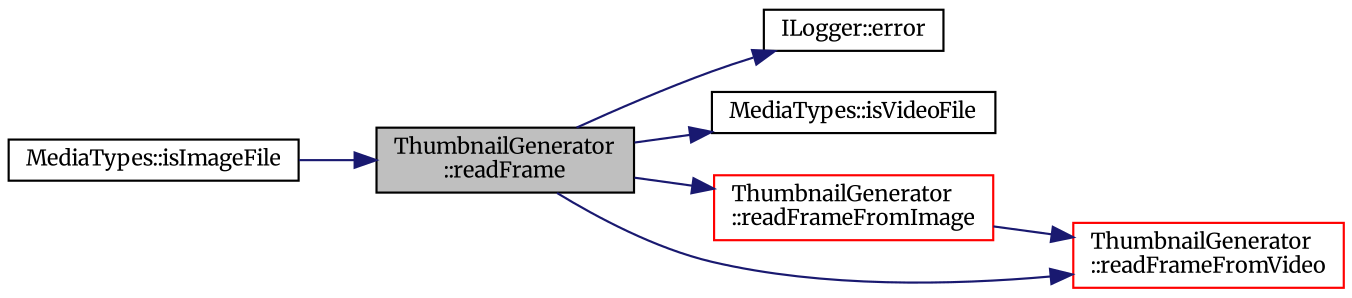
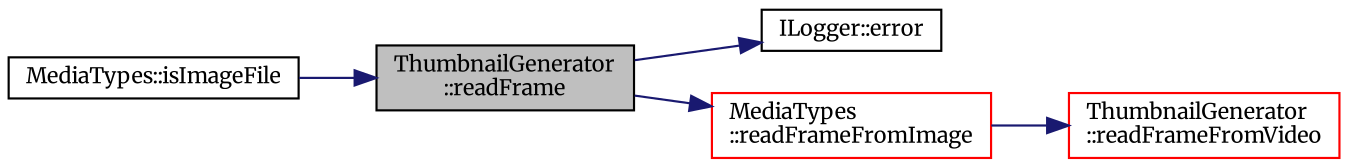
node "MediaTypes::isVideoFile": removed
node "ThumbnailGenerator ::readFrameFromImage": label "ThumbnailGenerator ::readFrameFromImage" -> "MediaTypes ::readFrameFromImage"
edge "ThumbnailGenerator ::readFrame" -> "ThumbnailGenerator ::readFrameFromVideo": removed
